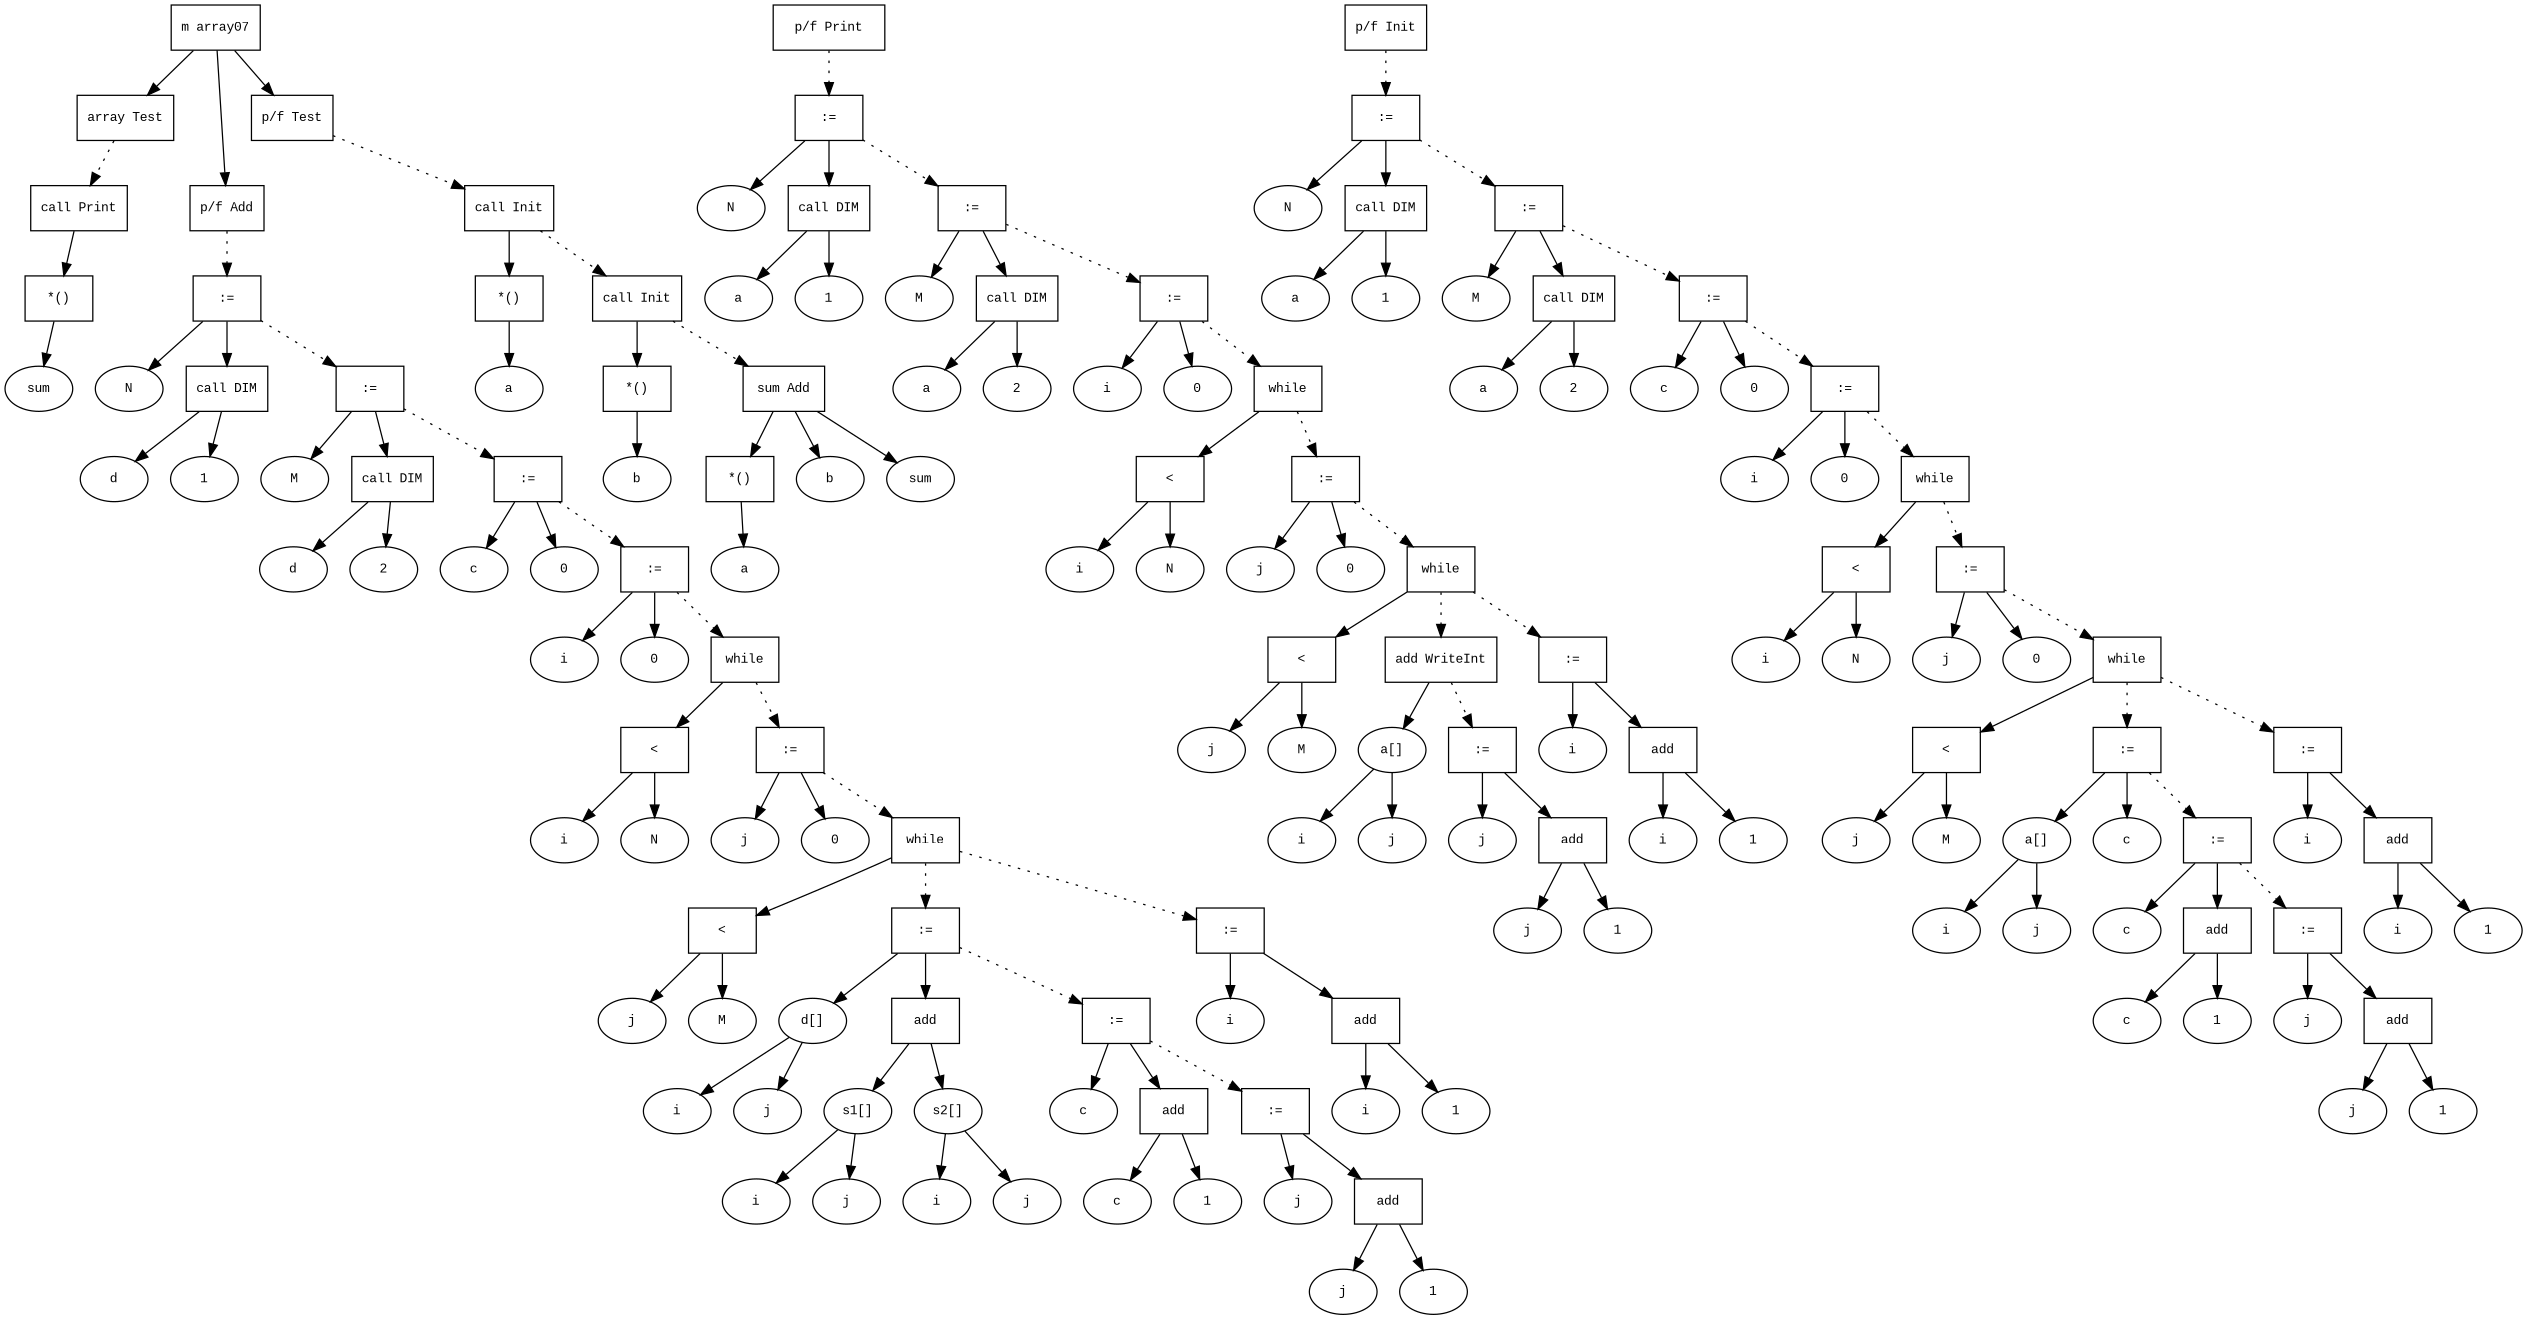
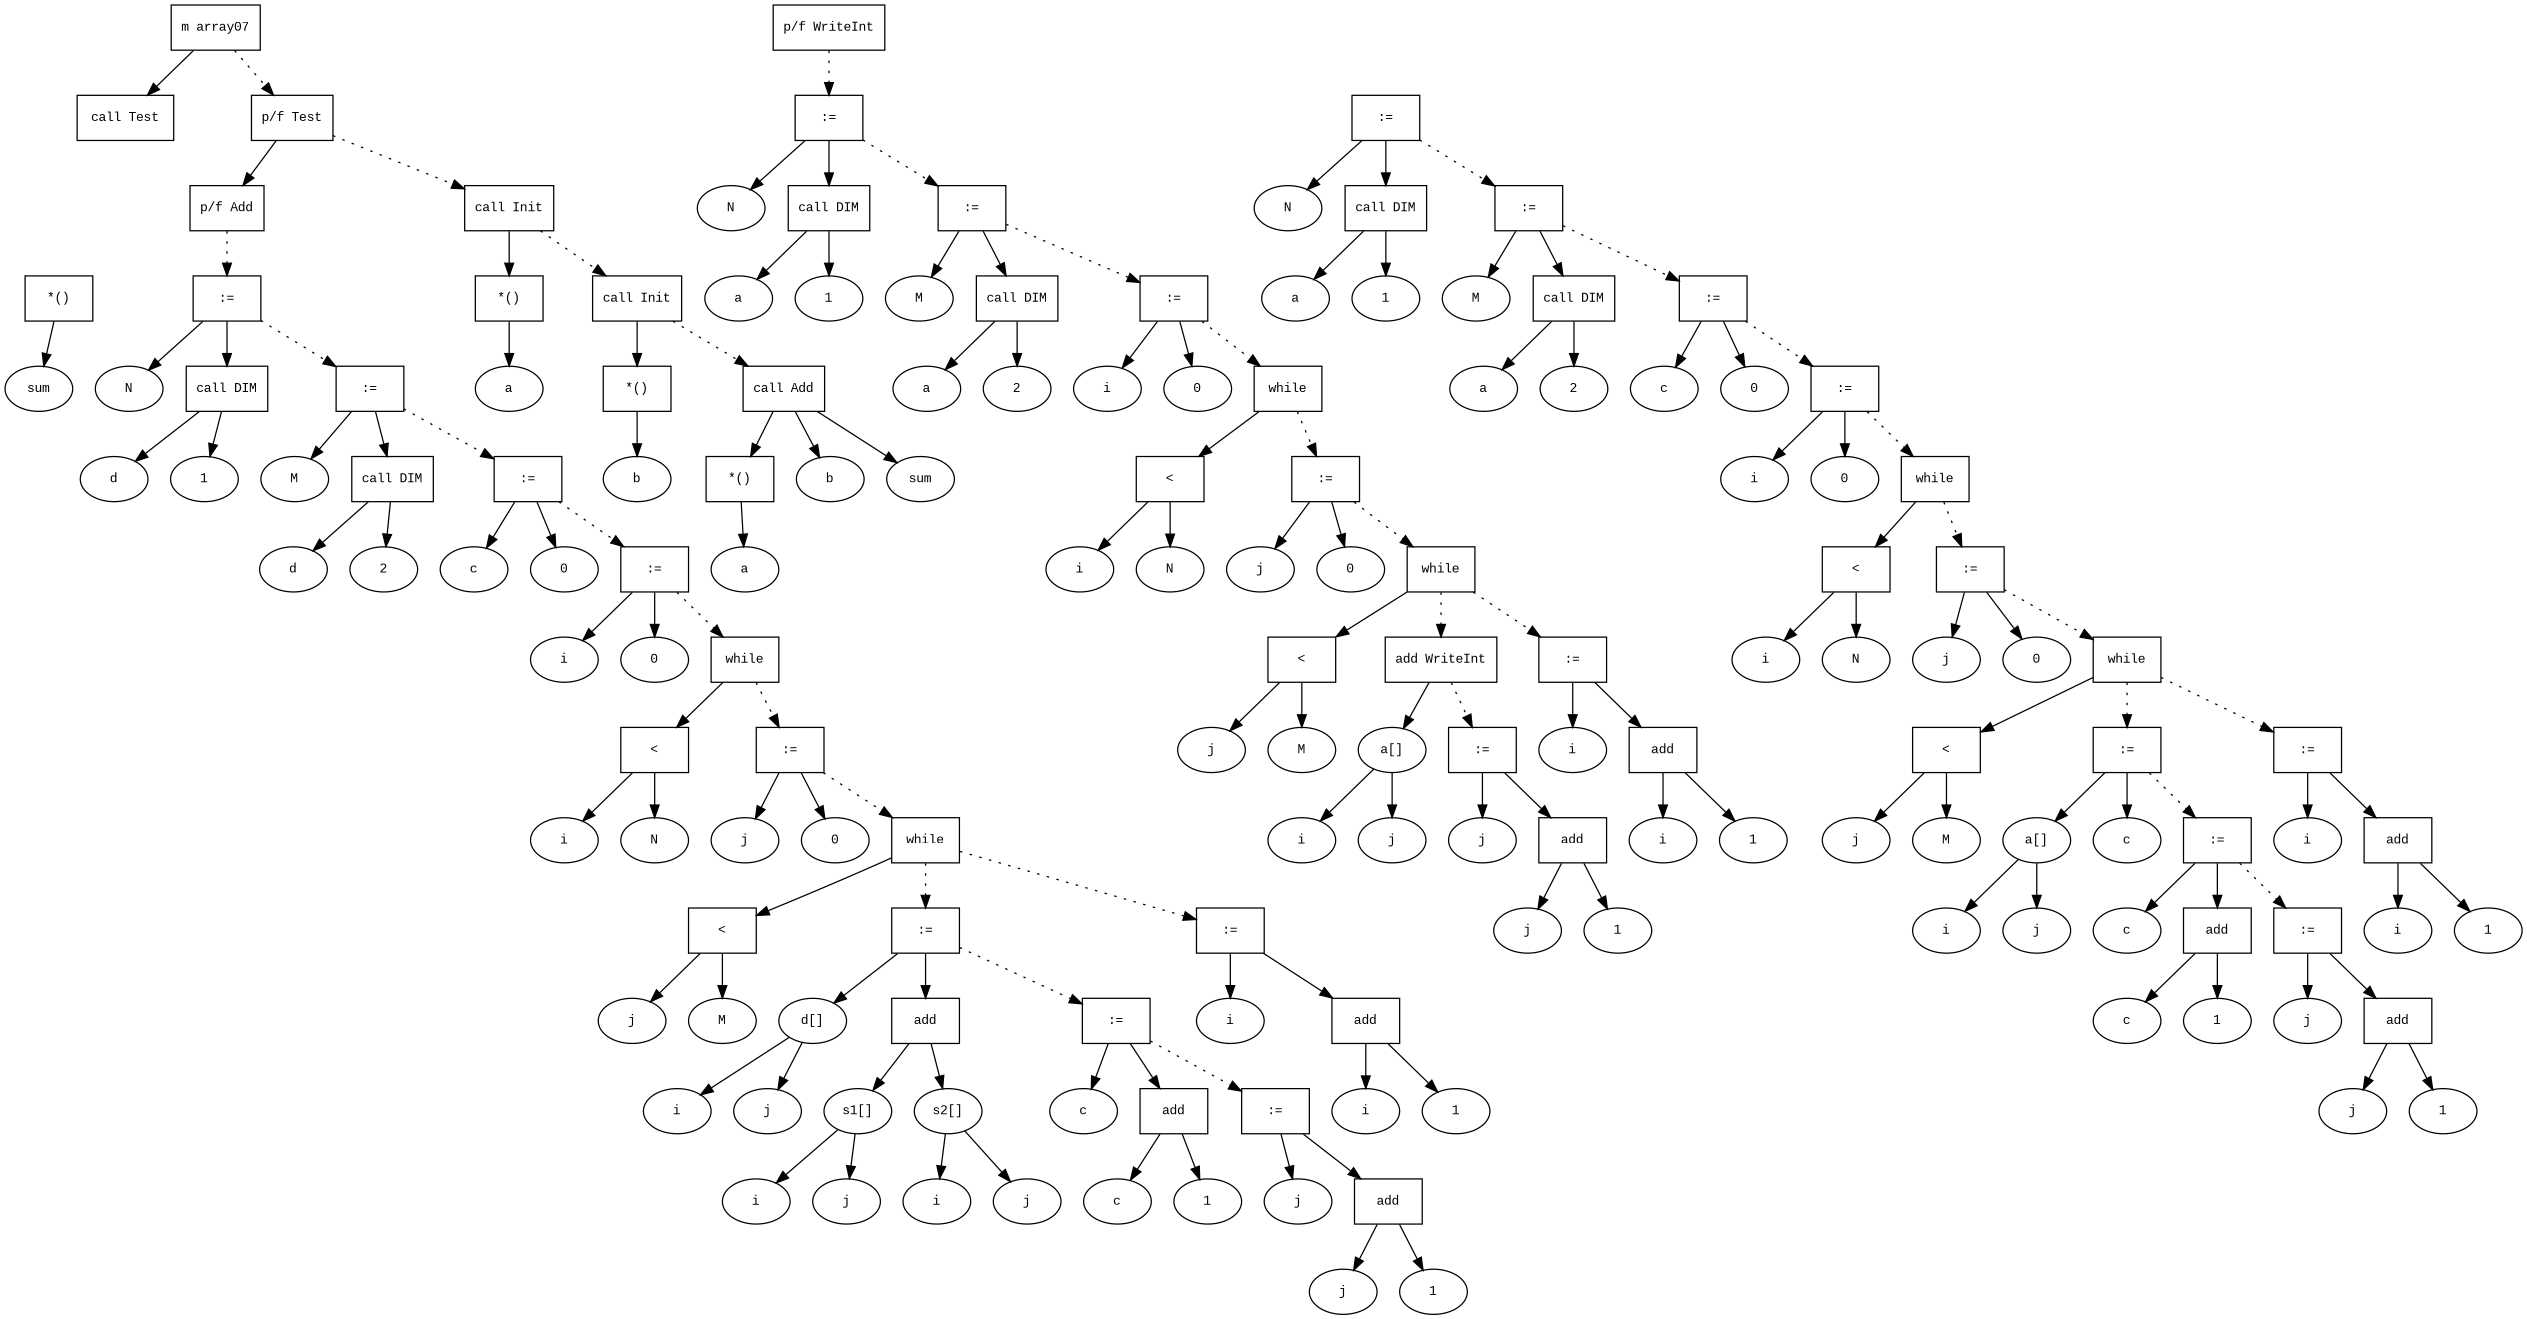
node "p/f Print": label "p/f Print" -> "p/f WriteInt"
node "p/f Init": removed
edge "m array07" -> "p/f Test": style solid -> dotted
edge "m array07" -> "p/f Add": now "p/f Test" -> "p/f Add"
node "array Test": label "array Test" -> "call Test"
node "call Print": removed
node "sum Add": label "sum Add" -> "call Add"
